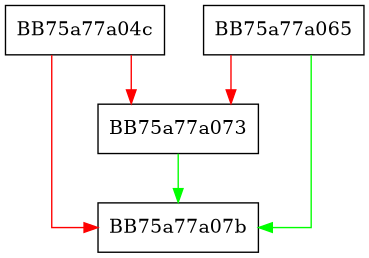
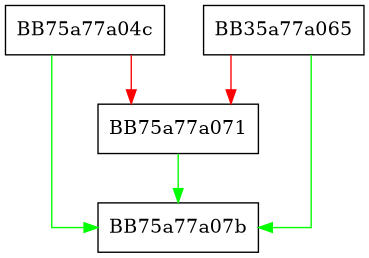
node "BB75a77a065": label "BB75a77a065" -> "BB35a77a065"
node "BB75a77a073": label "BB75a77a073" -> "BB75a77a071"
edge "BB75a77a04c" -> "BB75a77a07b": color red -> green
